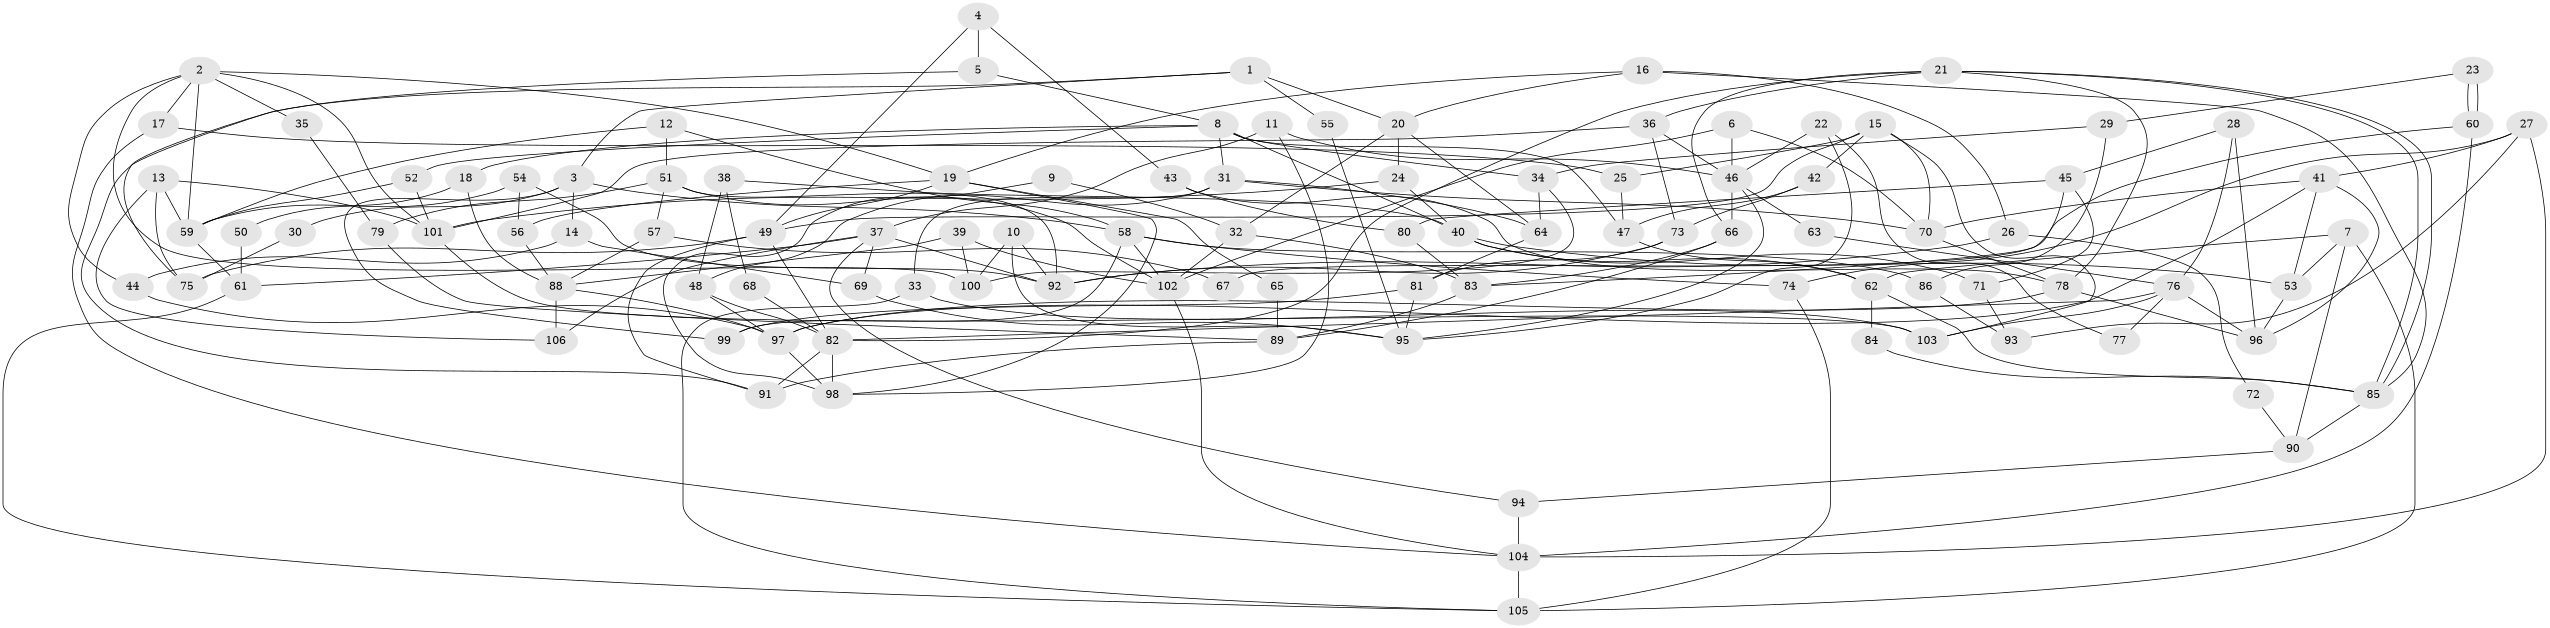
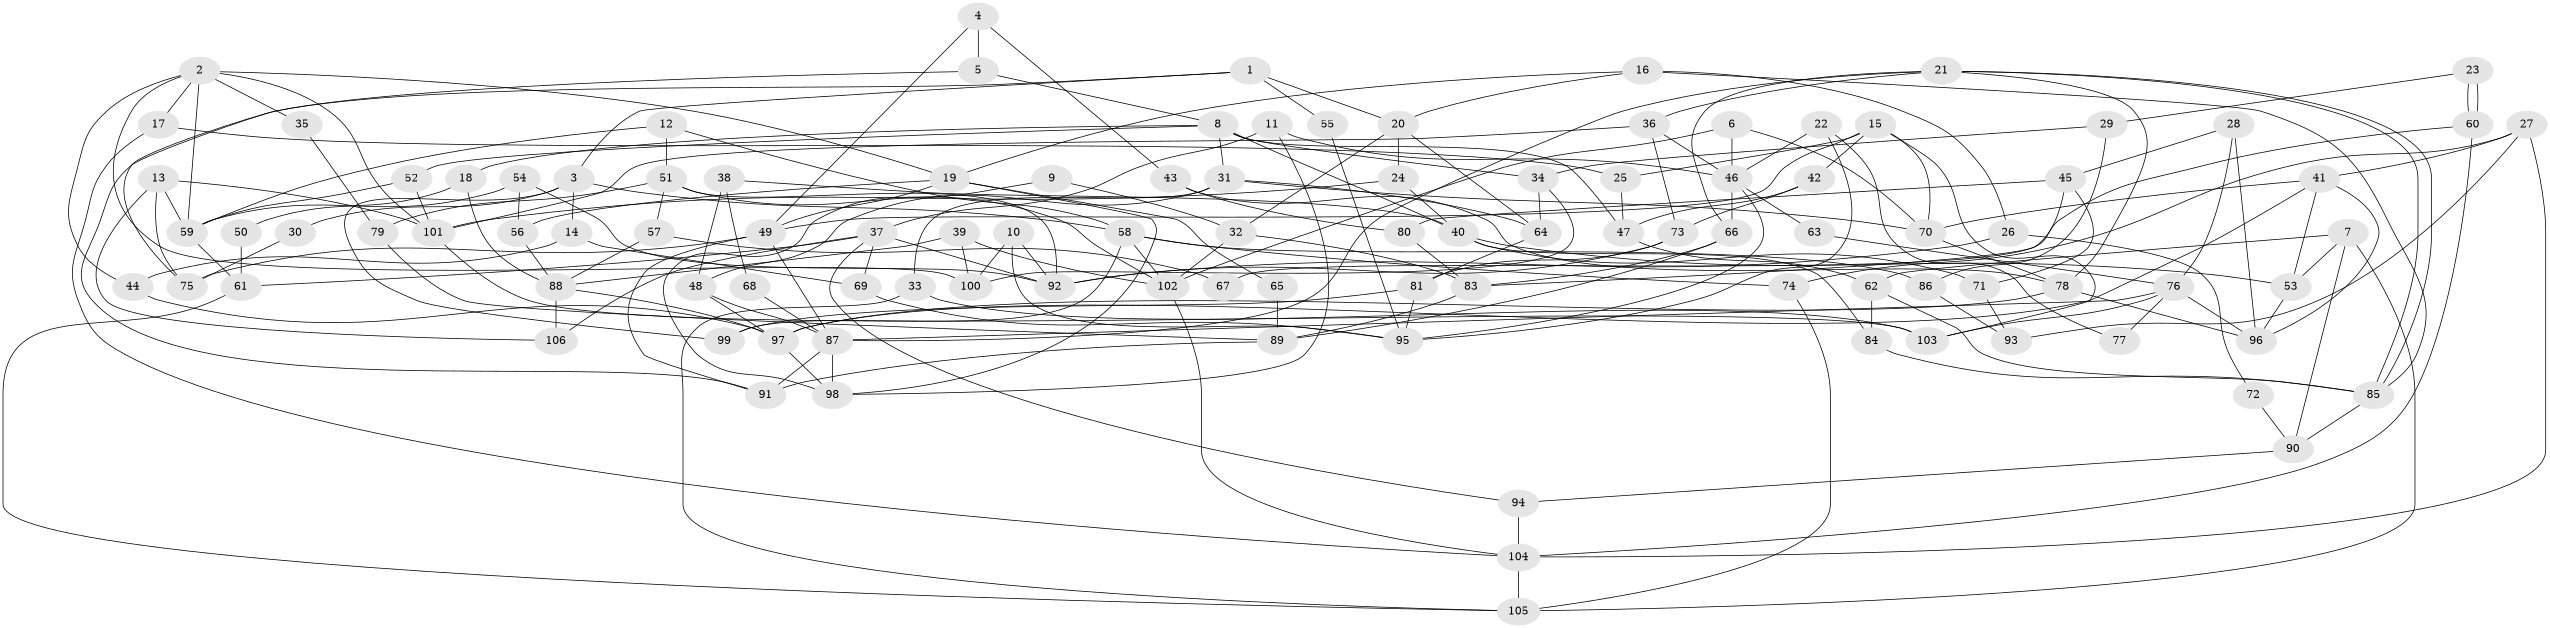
edge "40" -- "62": now "40" -- "84"
node "82": label "82" -> "87"
